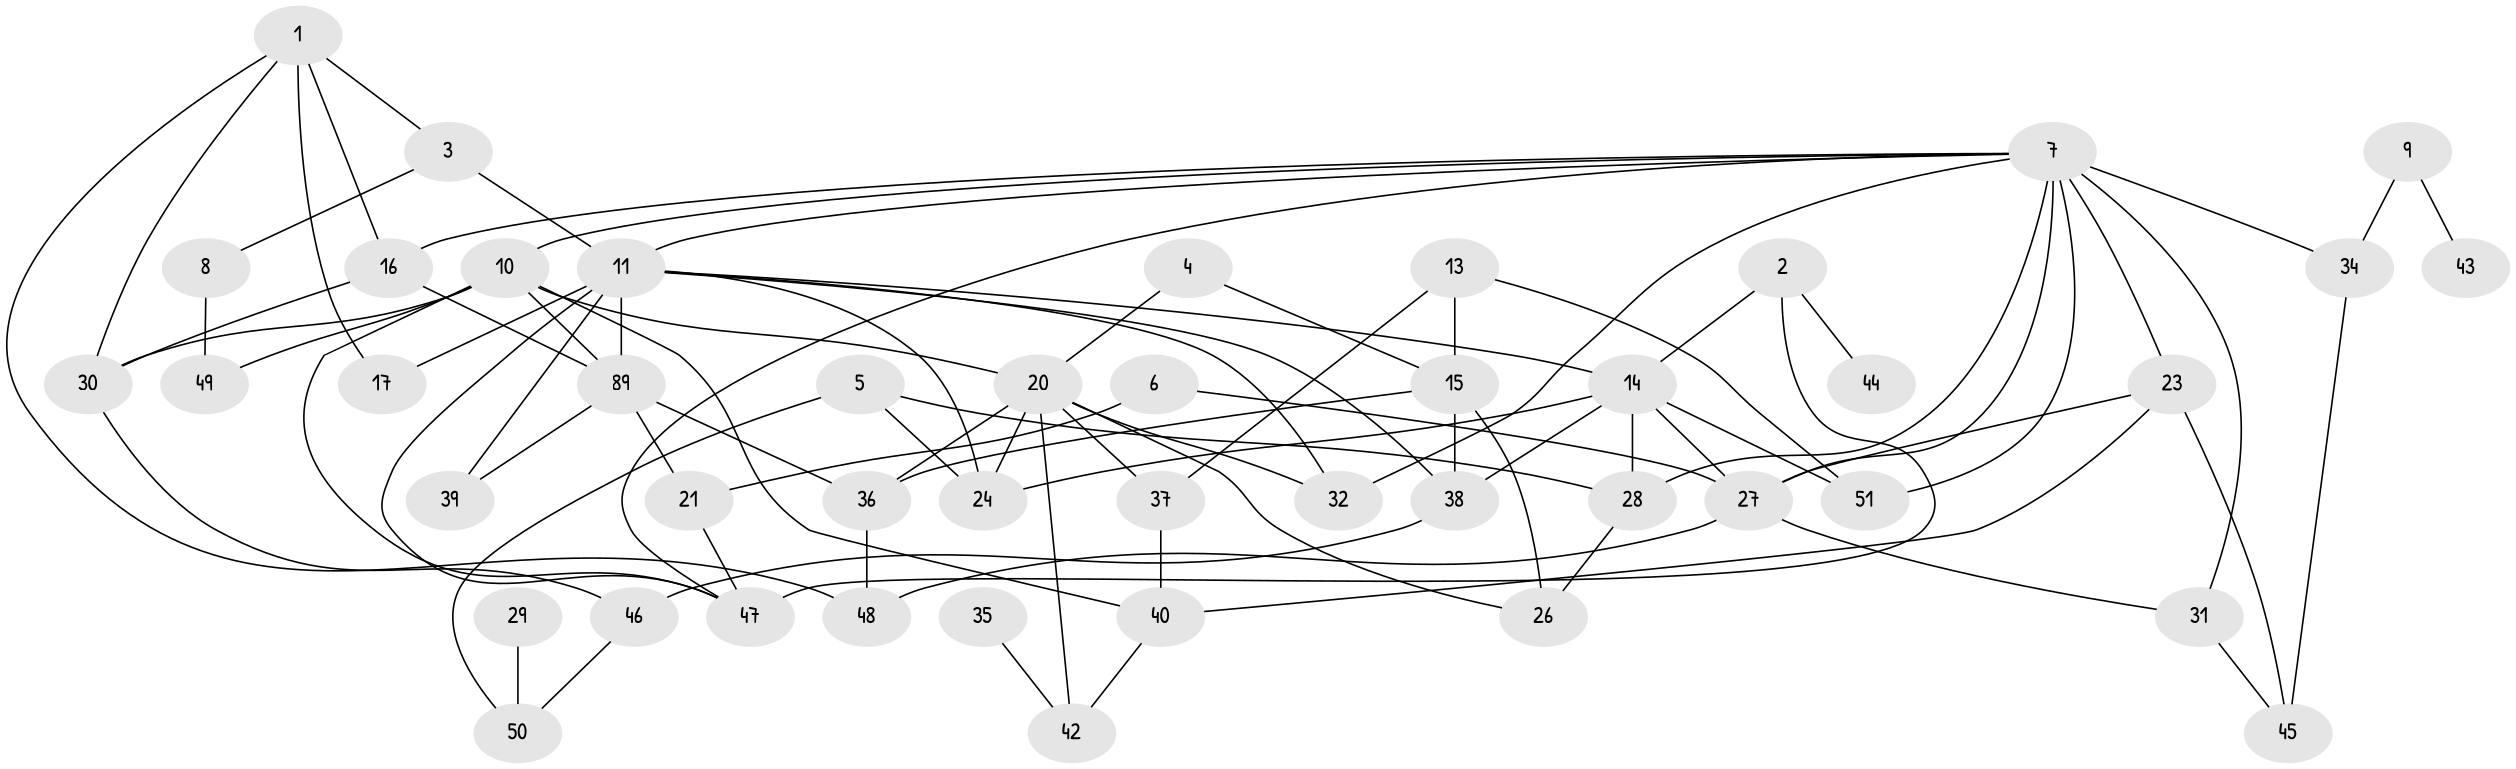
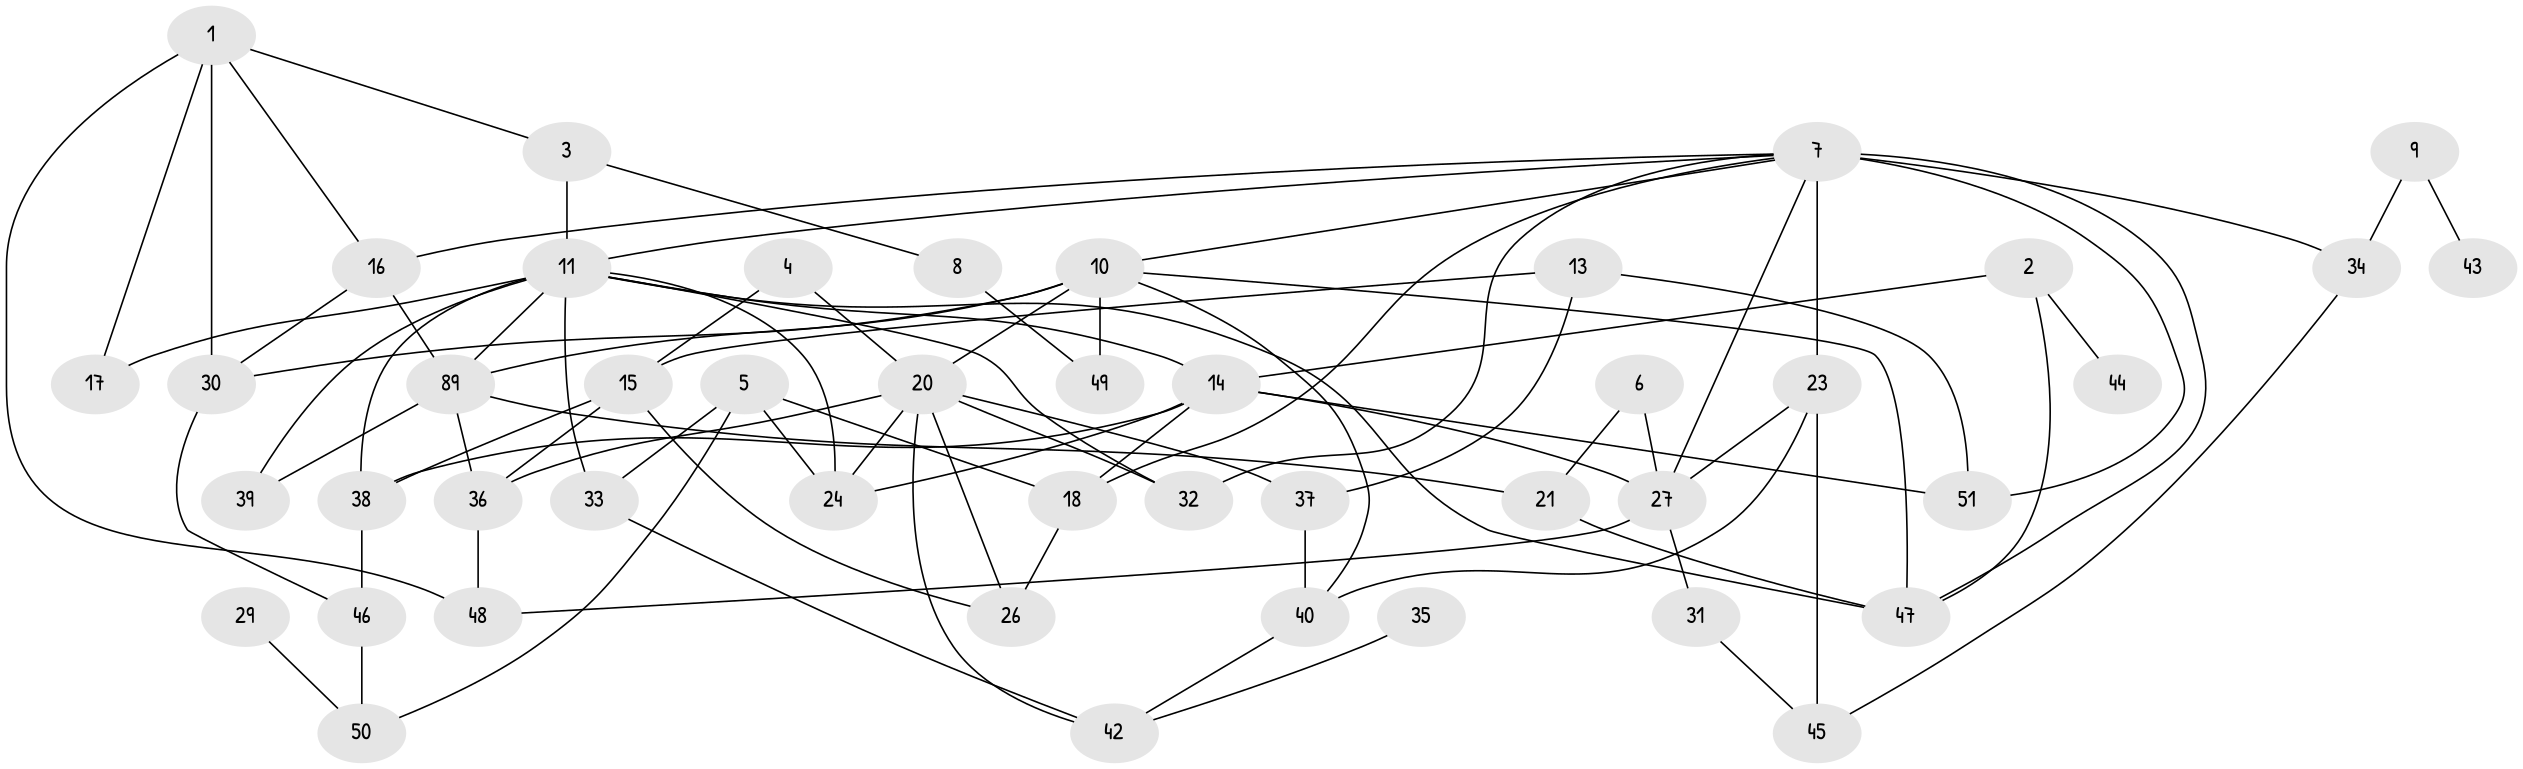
edge "7" -- "31": removed
node "33": added
node "28": label "28" -> "18"
